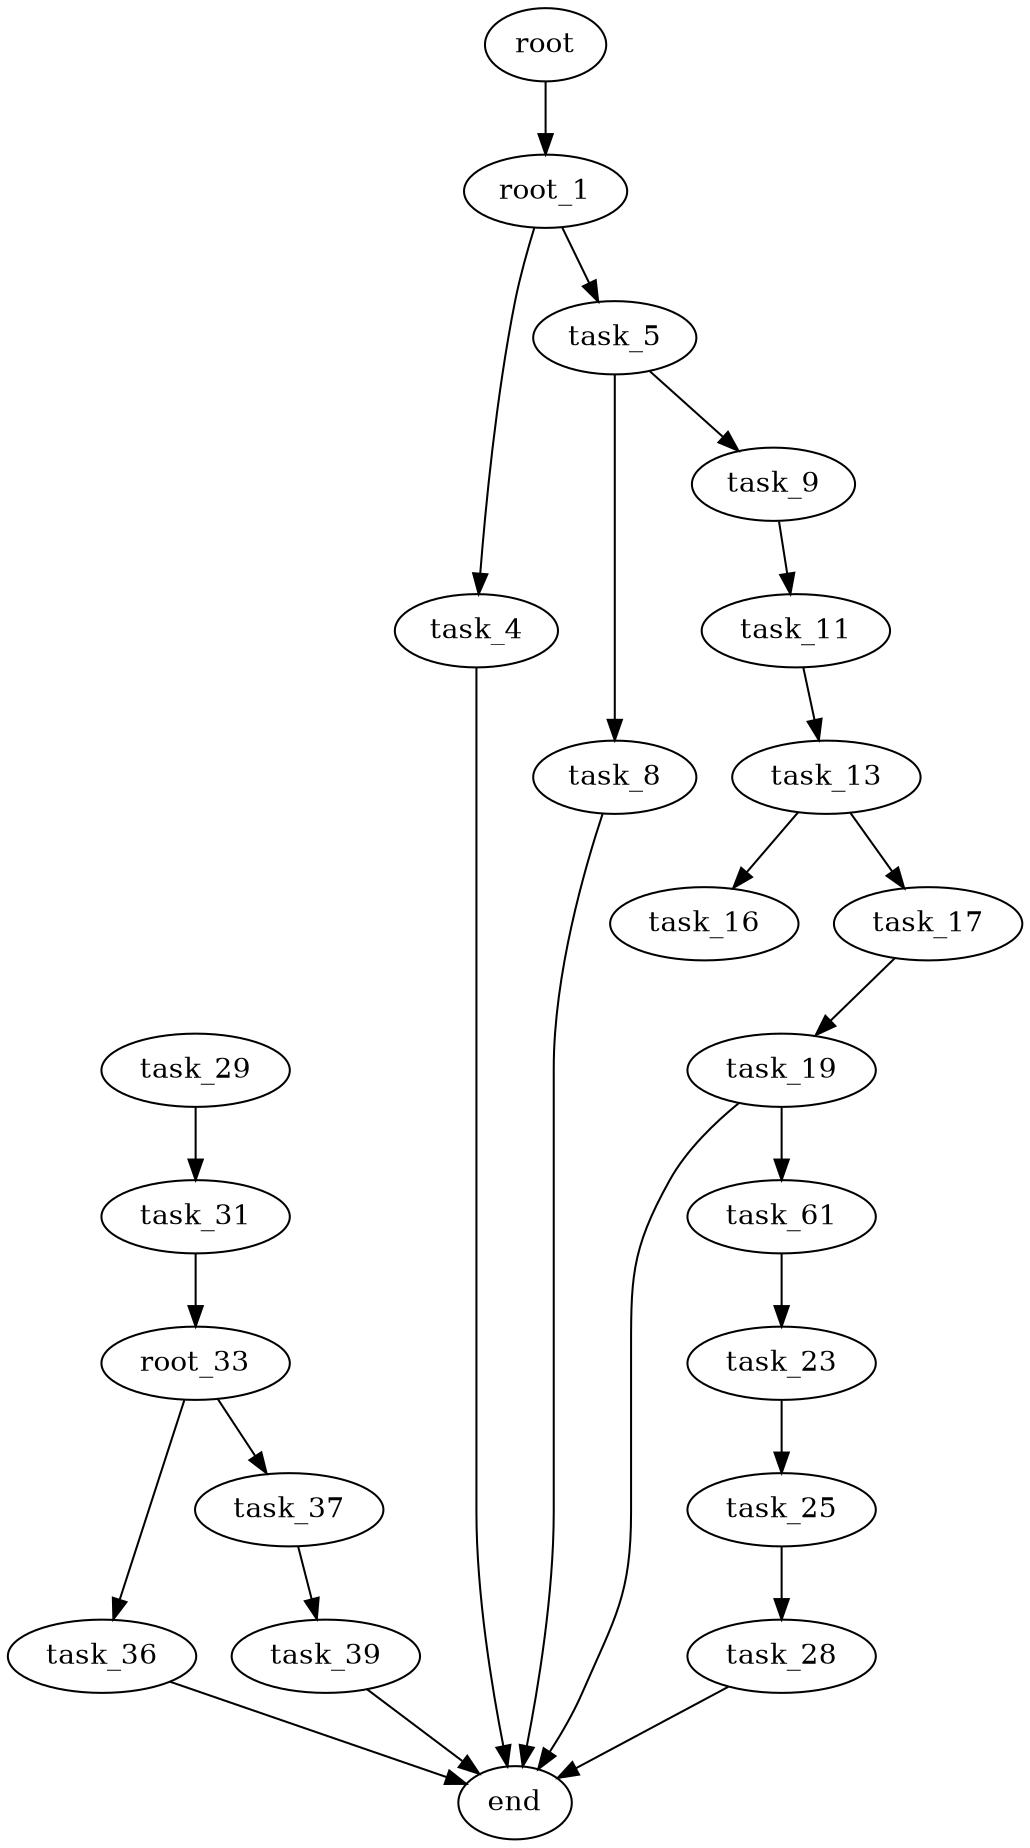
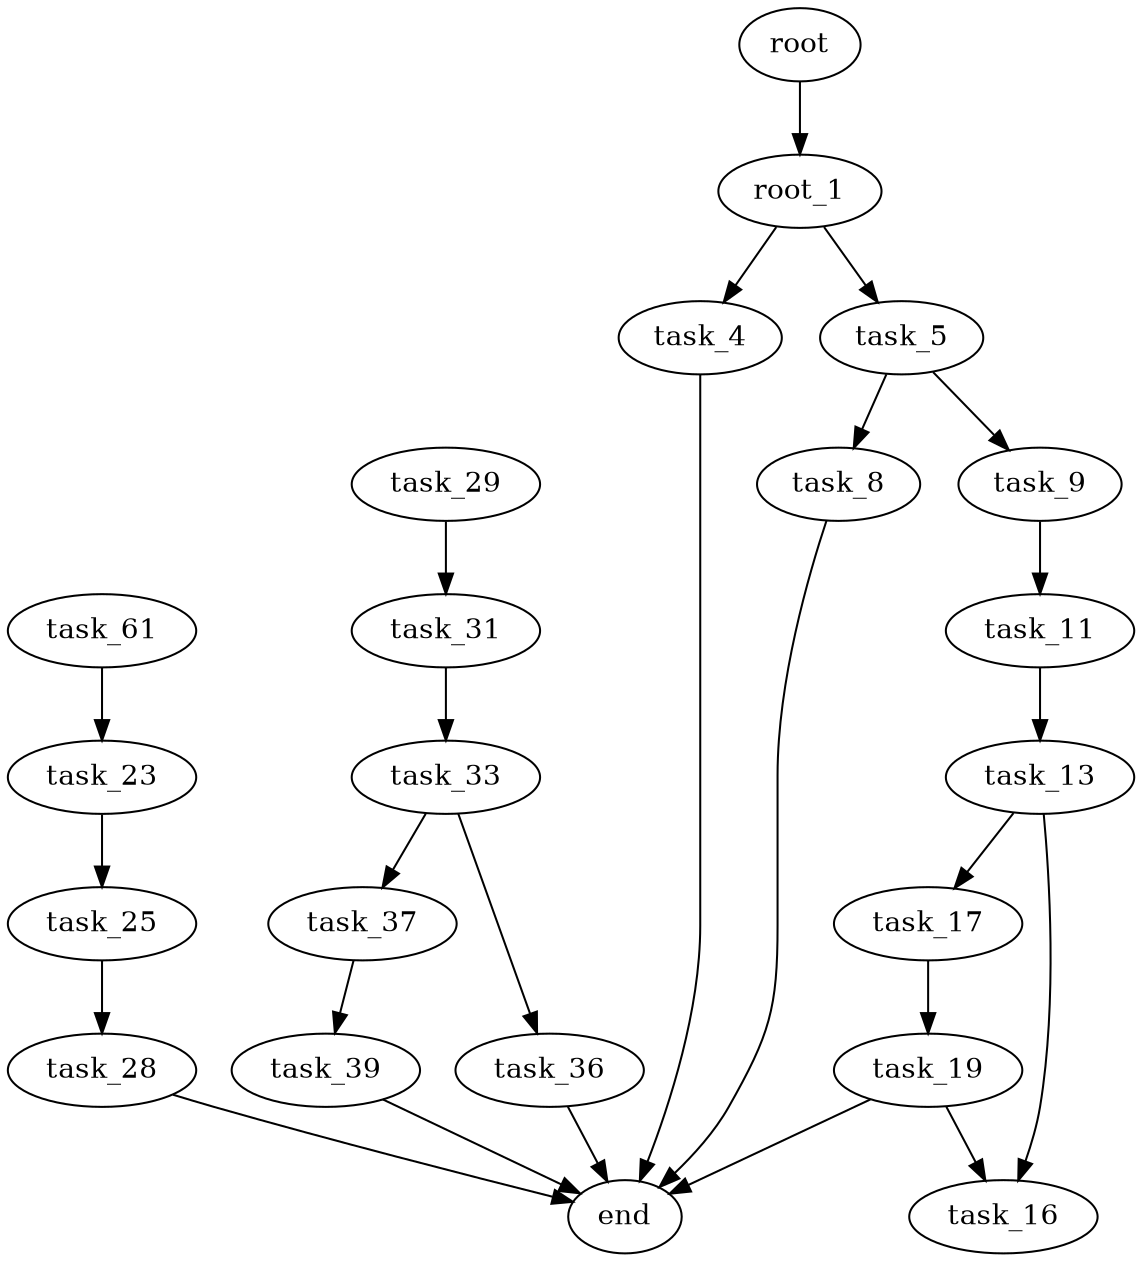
edge "task_19" -> "task_61": now "task_19" -> "task_16"
node "root_33": label "root_33" -> "task_33"
